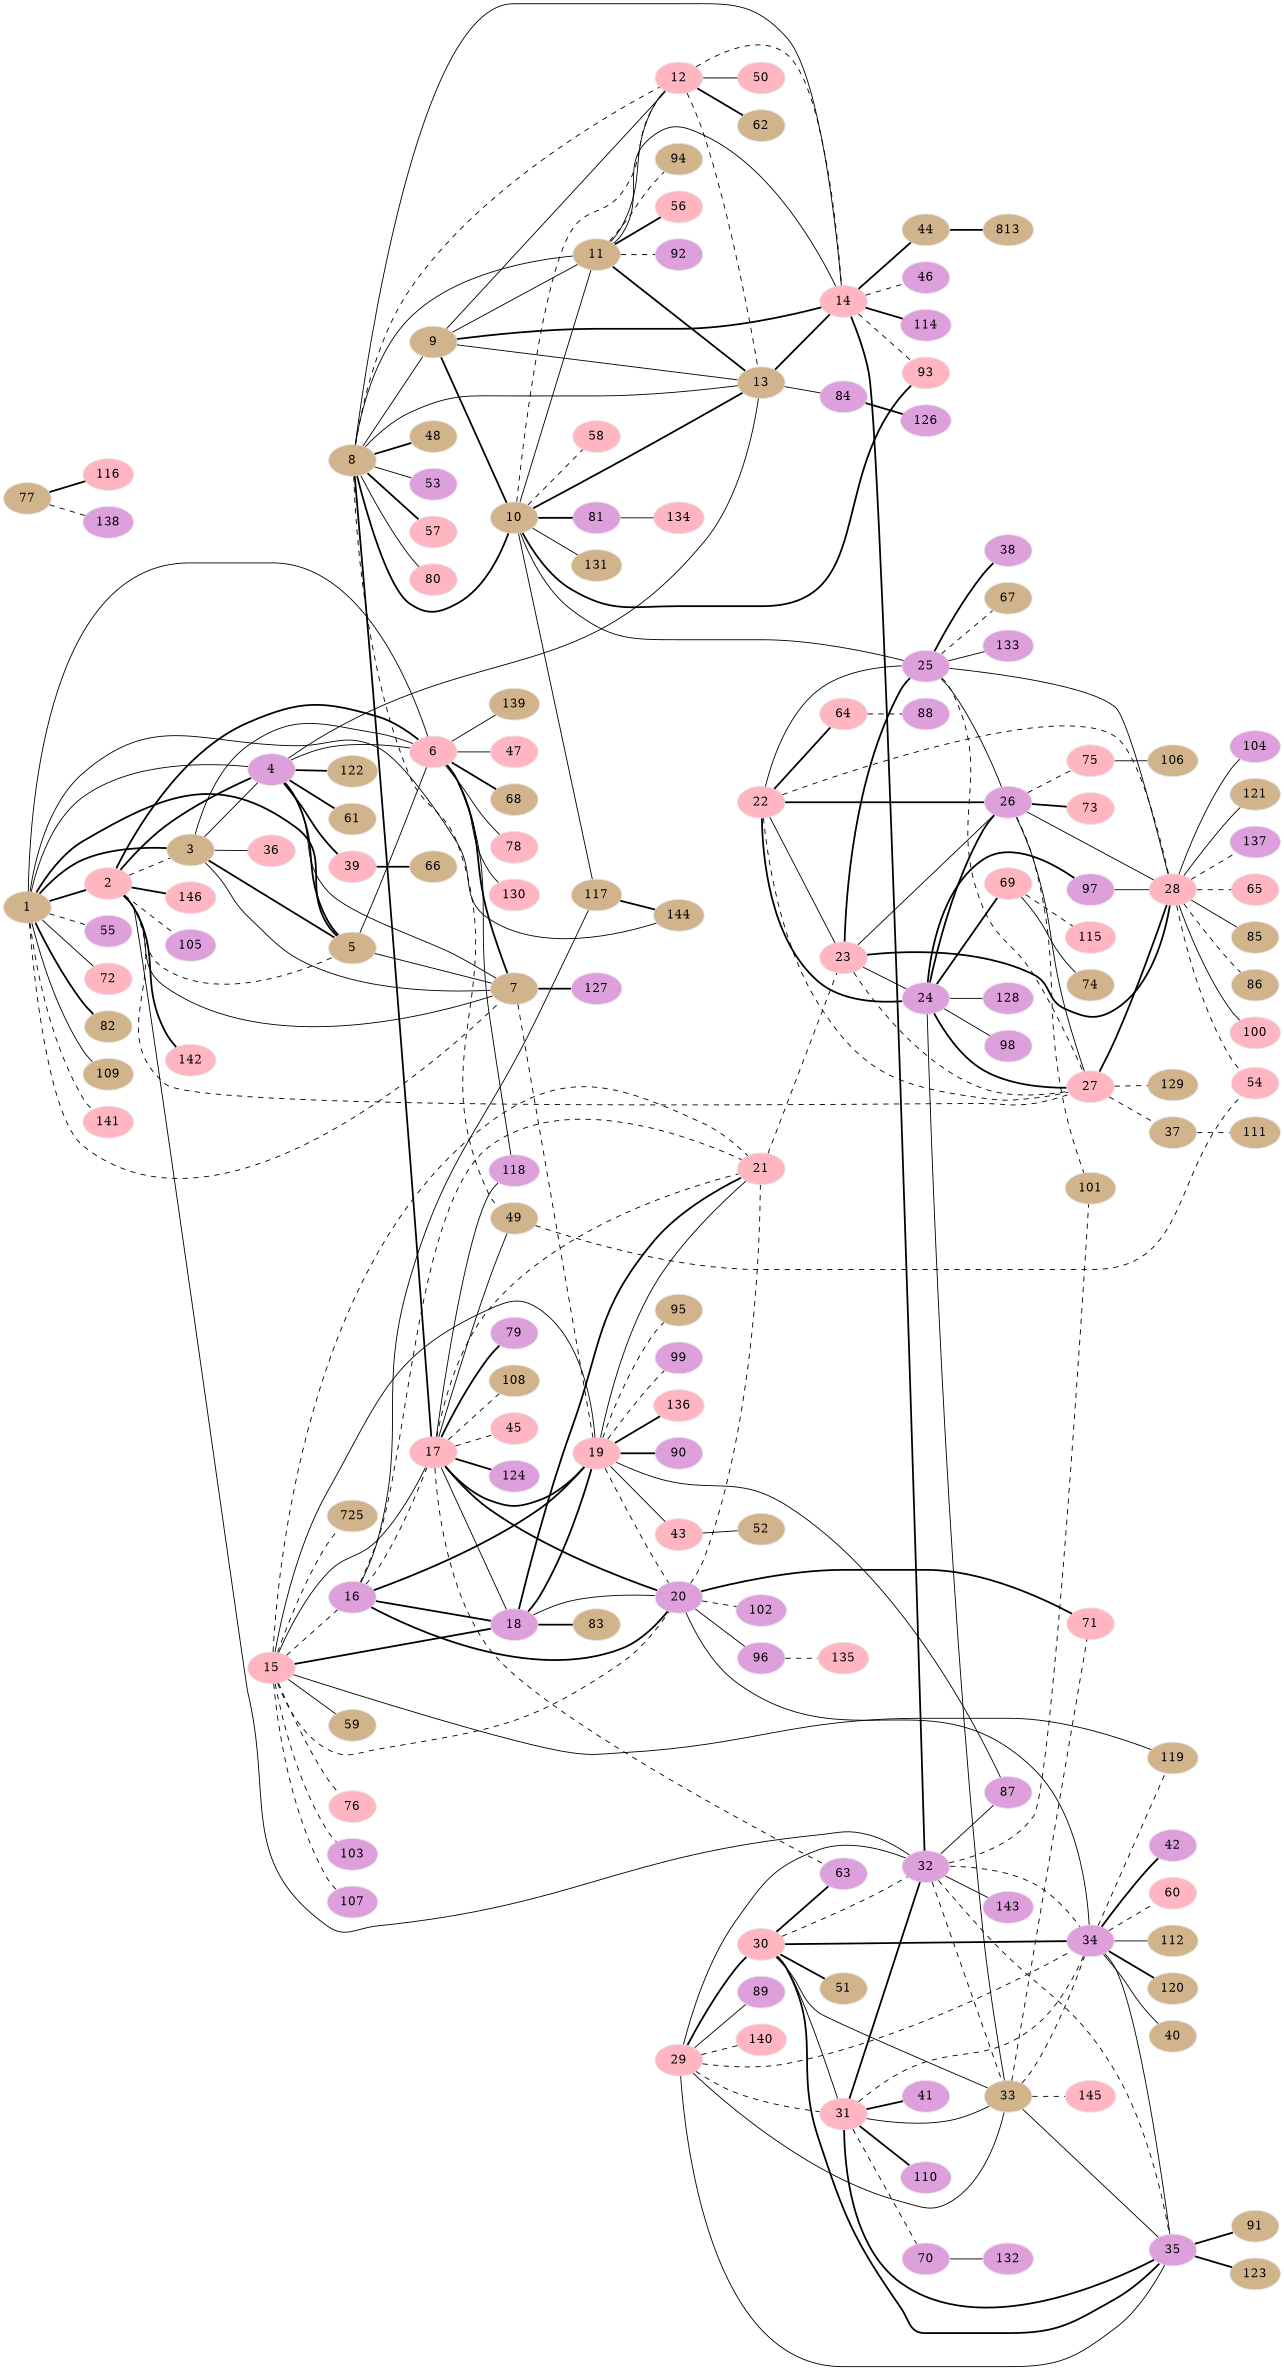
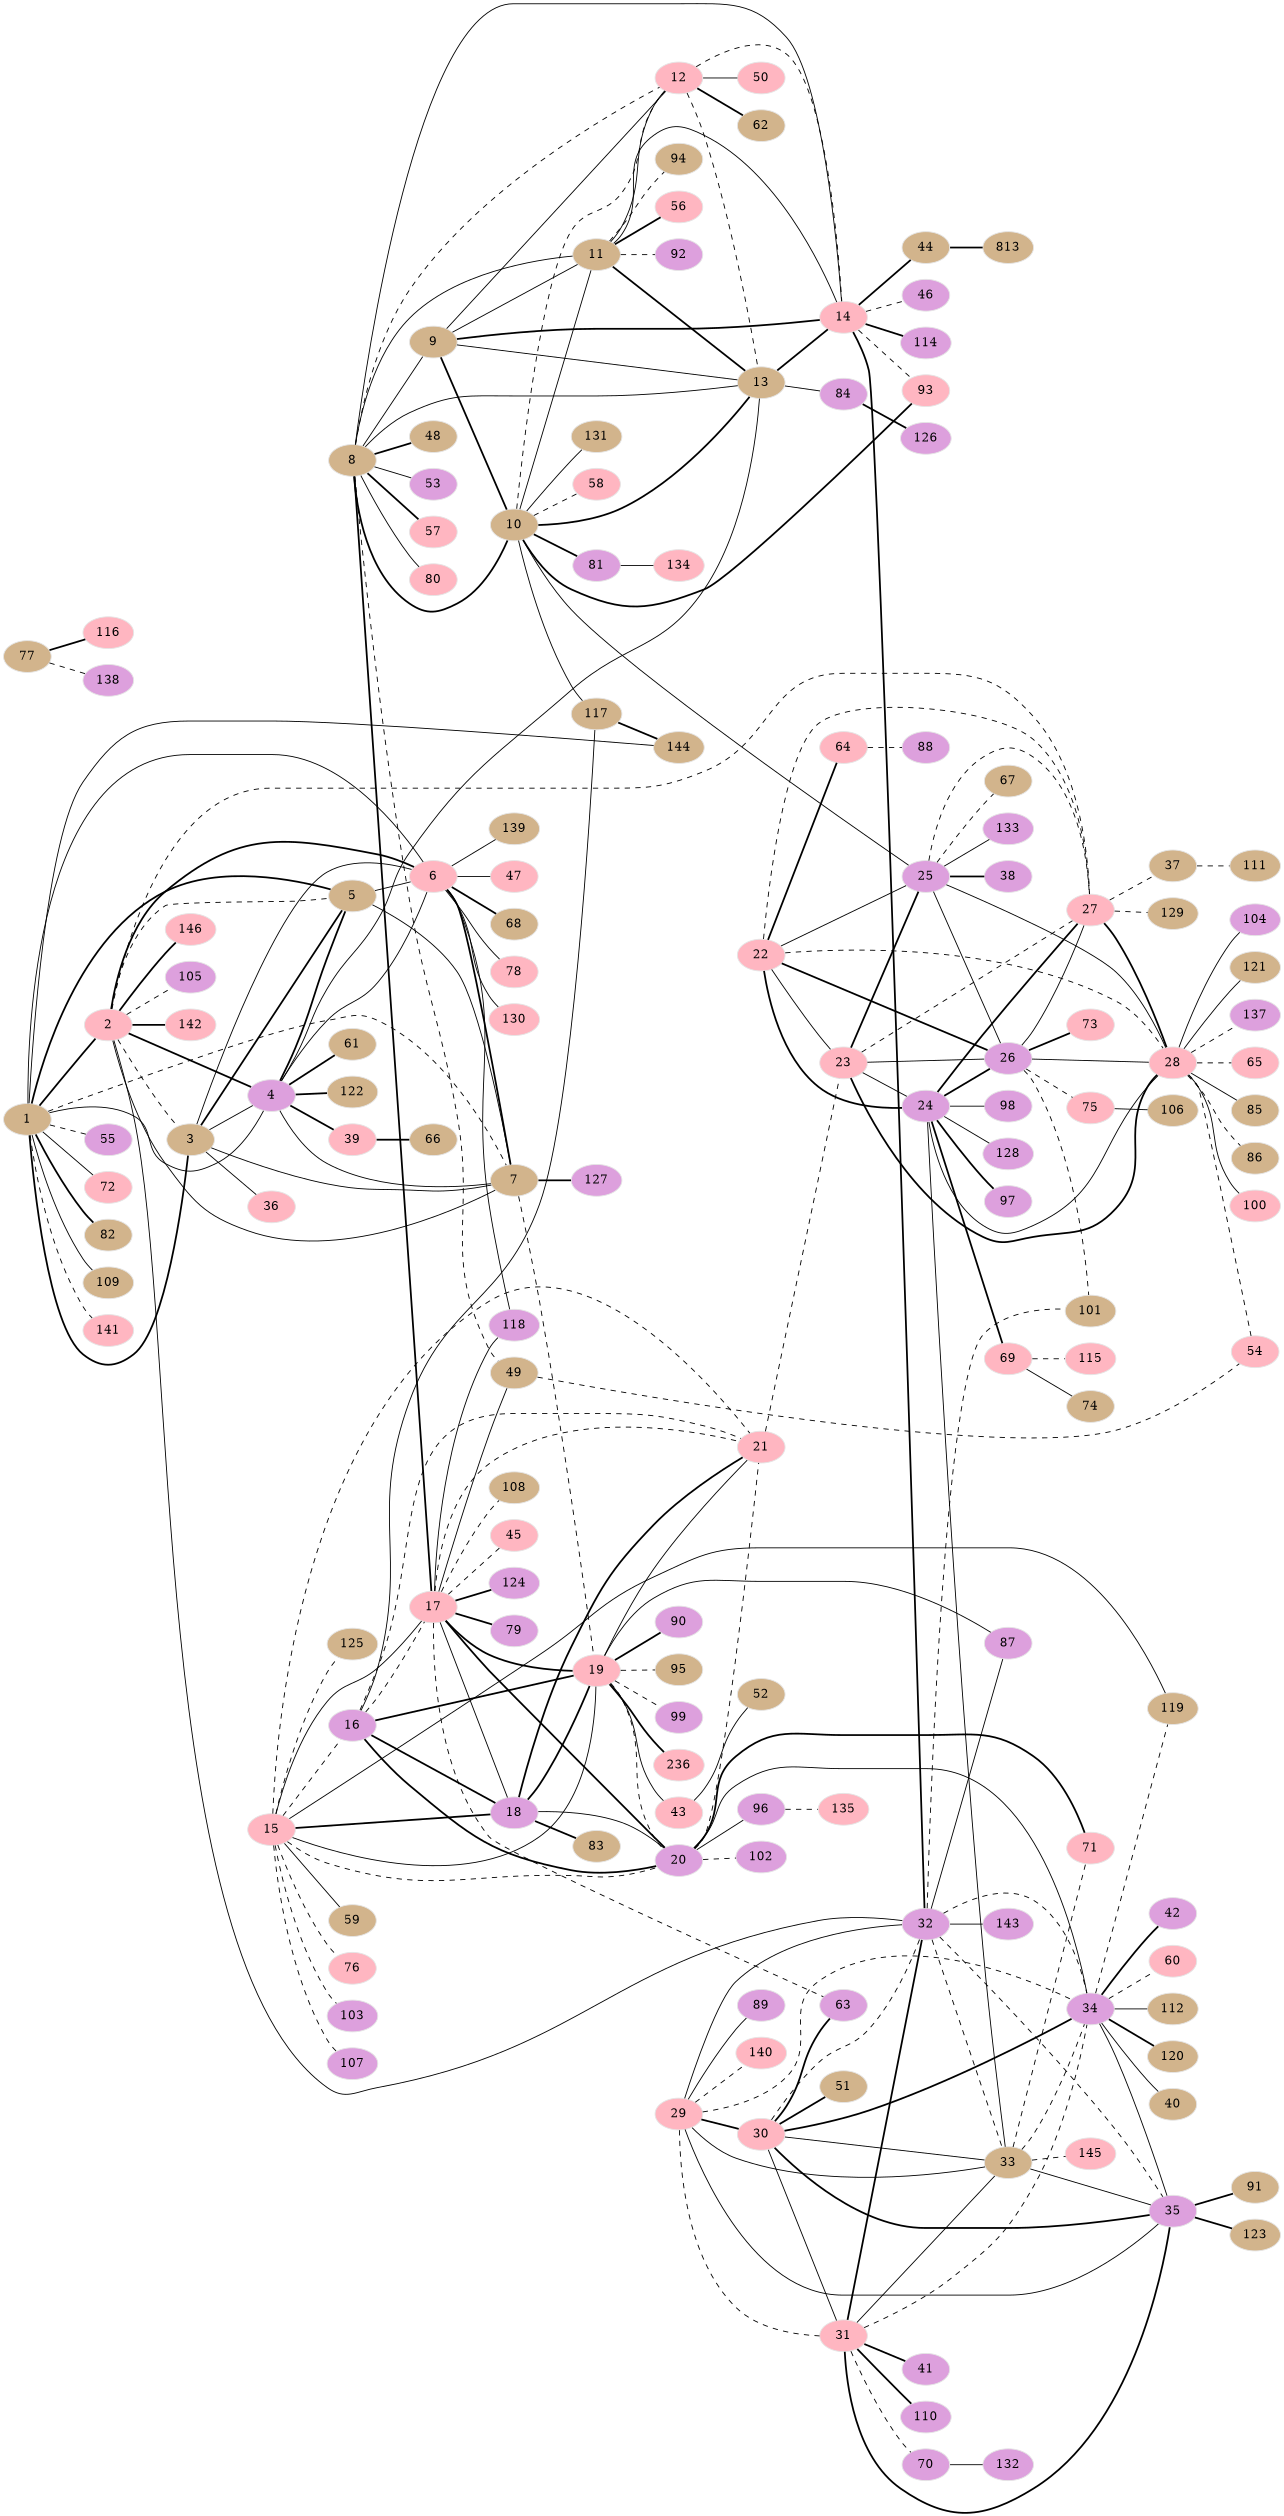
edge "97" -- "28": now "24" -- "28"
node "136": label "136" -> "236"
node "725": label "725" -> "125"
